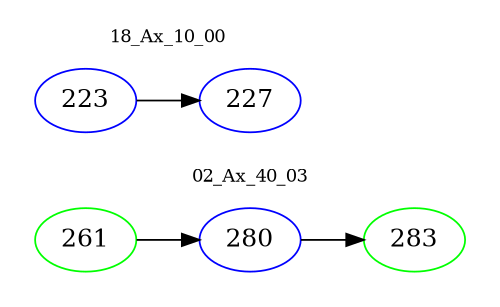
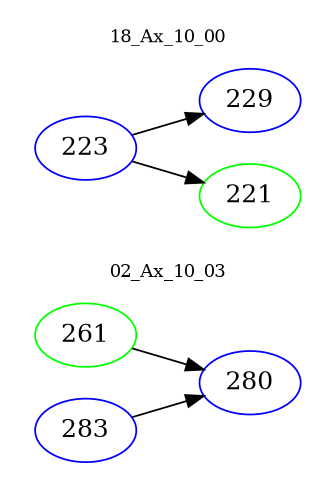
node "227": label "227" -> "229"
cluster "02_Ax_40_03": label "02_Ax_40_03" -> "02_Ax_10_03"
node "221": added
edge "280" -> "283": reversed
node "283": color green -> blue
